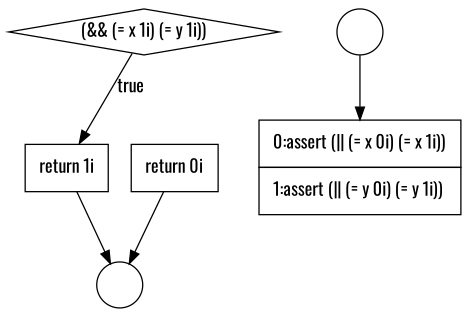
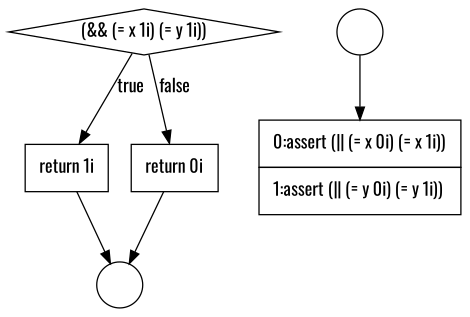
edge "(&& (= x 1i) (= y 1i))" -> "return 0i": added, label "false"
